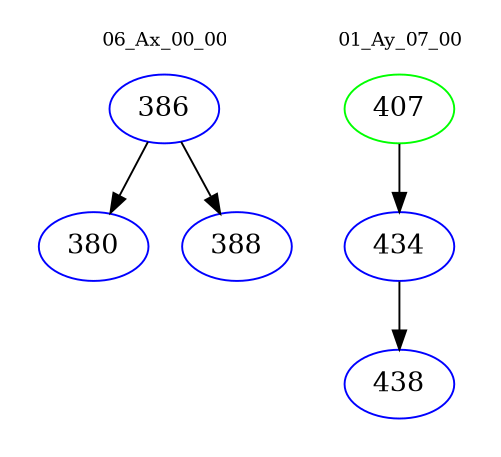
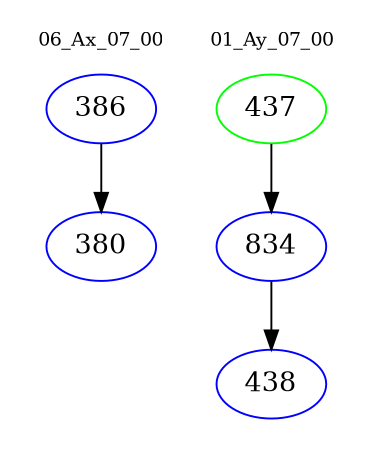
cluster "06_Ax_00_00": label "06_Ax_00_00" -> "06_Ax_07_00"
node "407": label "407" -> "437"
node "388": removed
node "434": label "434" -> "834"
